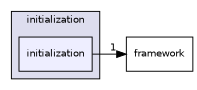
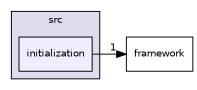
cluster "initialization": label "initialization" -> "src"
